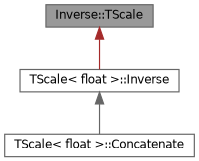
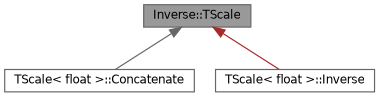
edge "TScale< float >::Concatenate" -> "TScale< float >::Inverse": now "TScale< float >::Concatenate" -> "Inverse::TScale"
